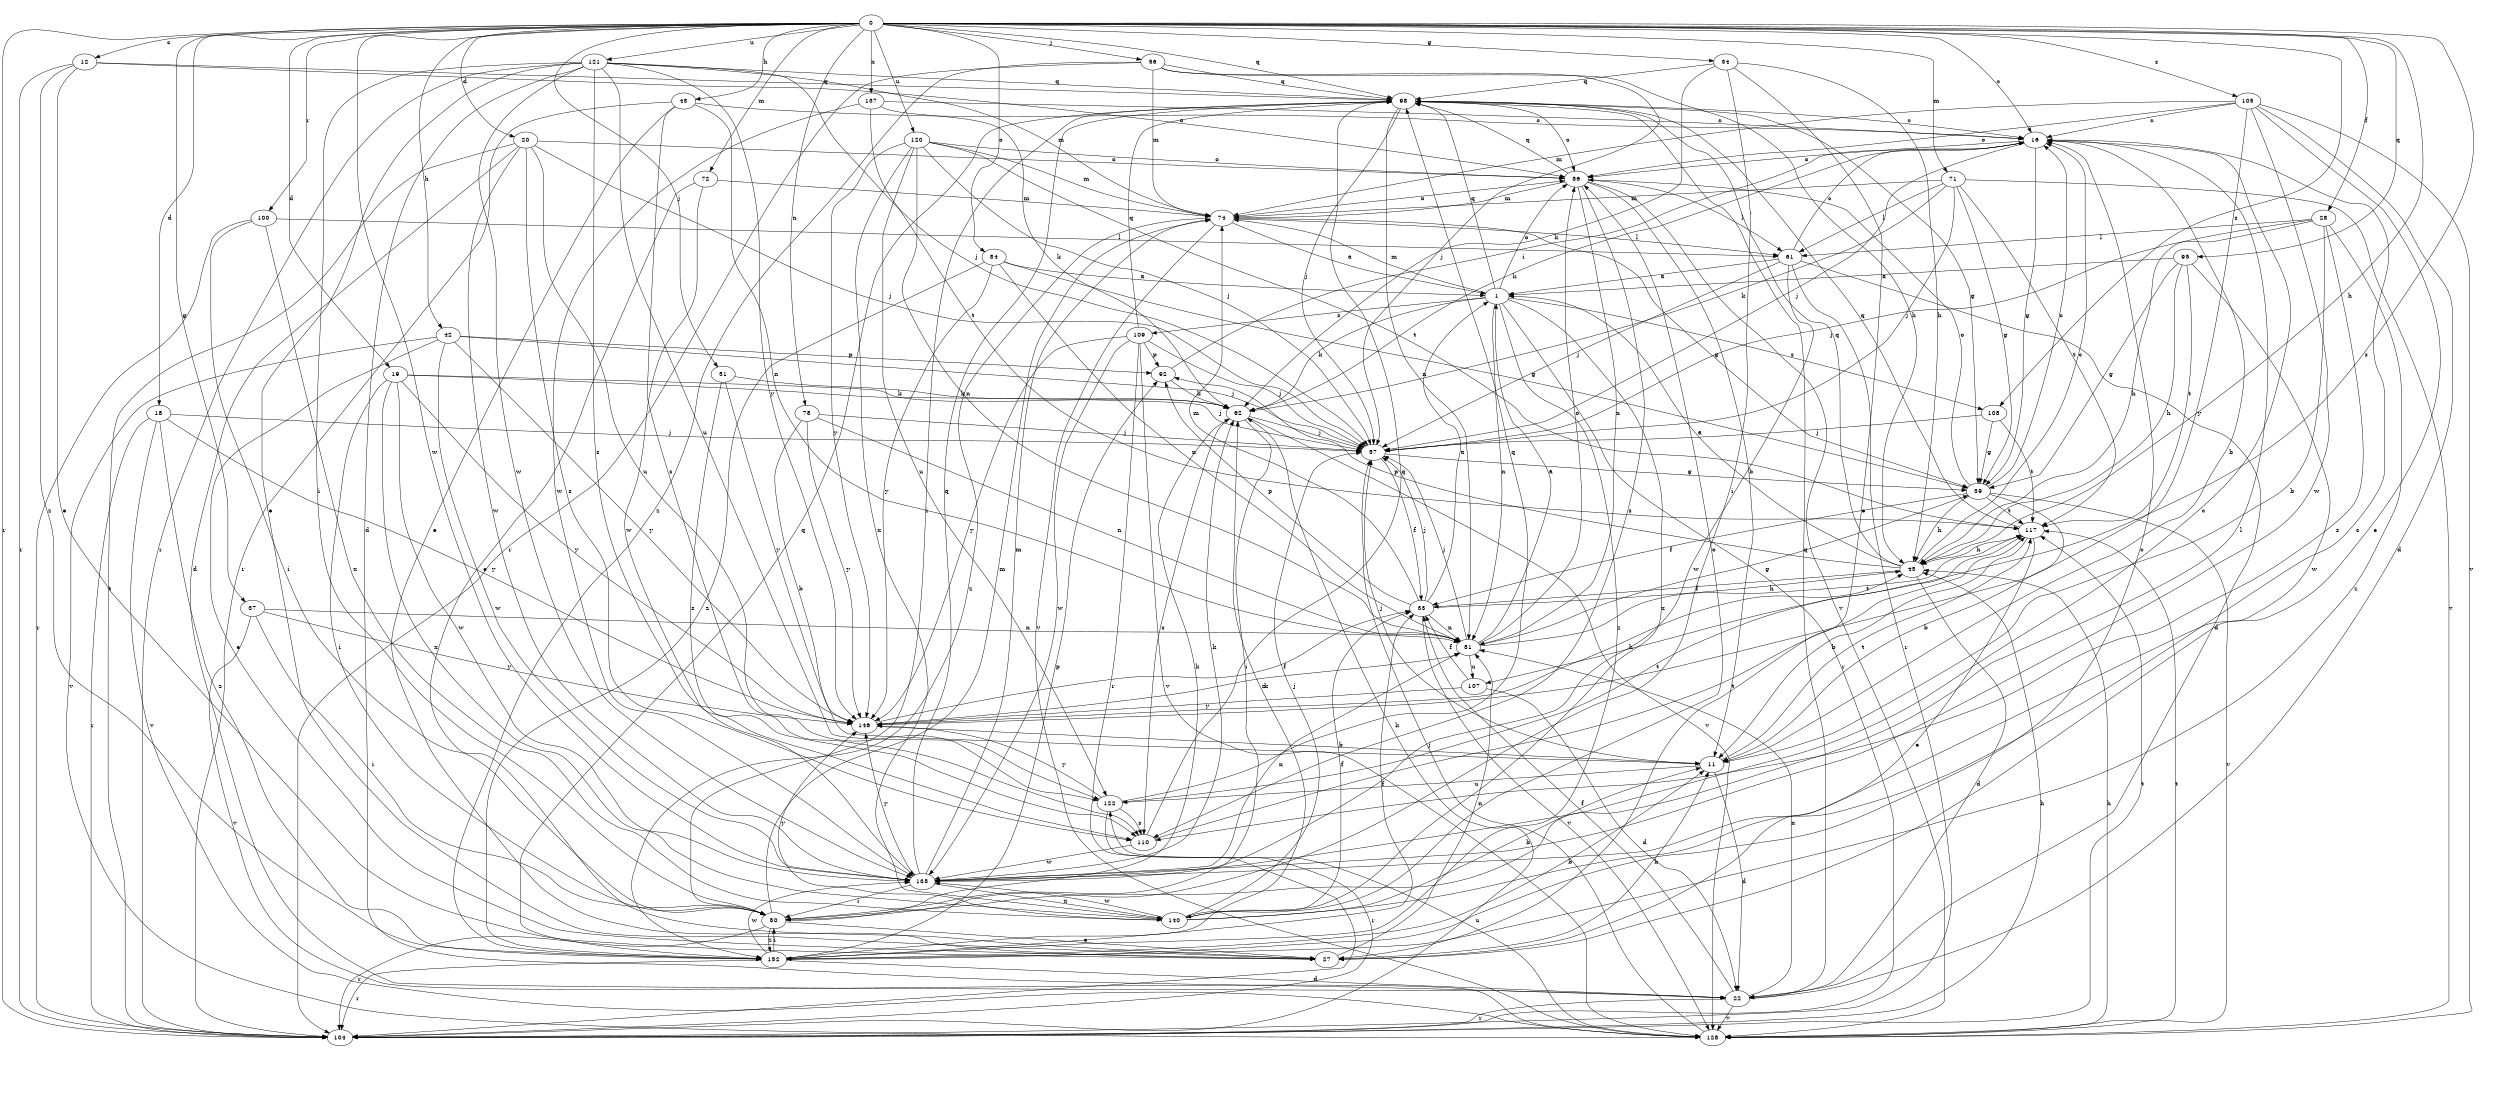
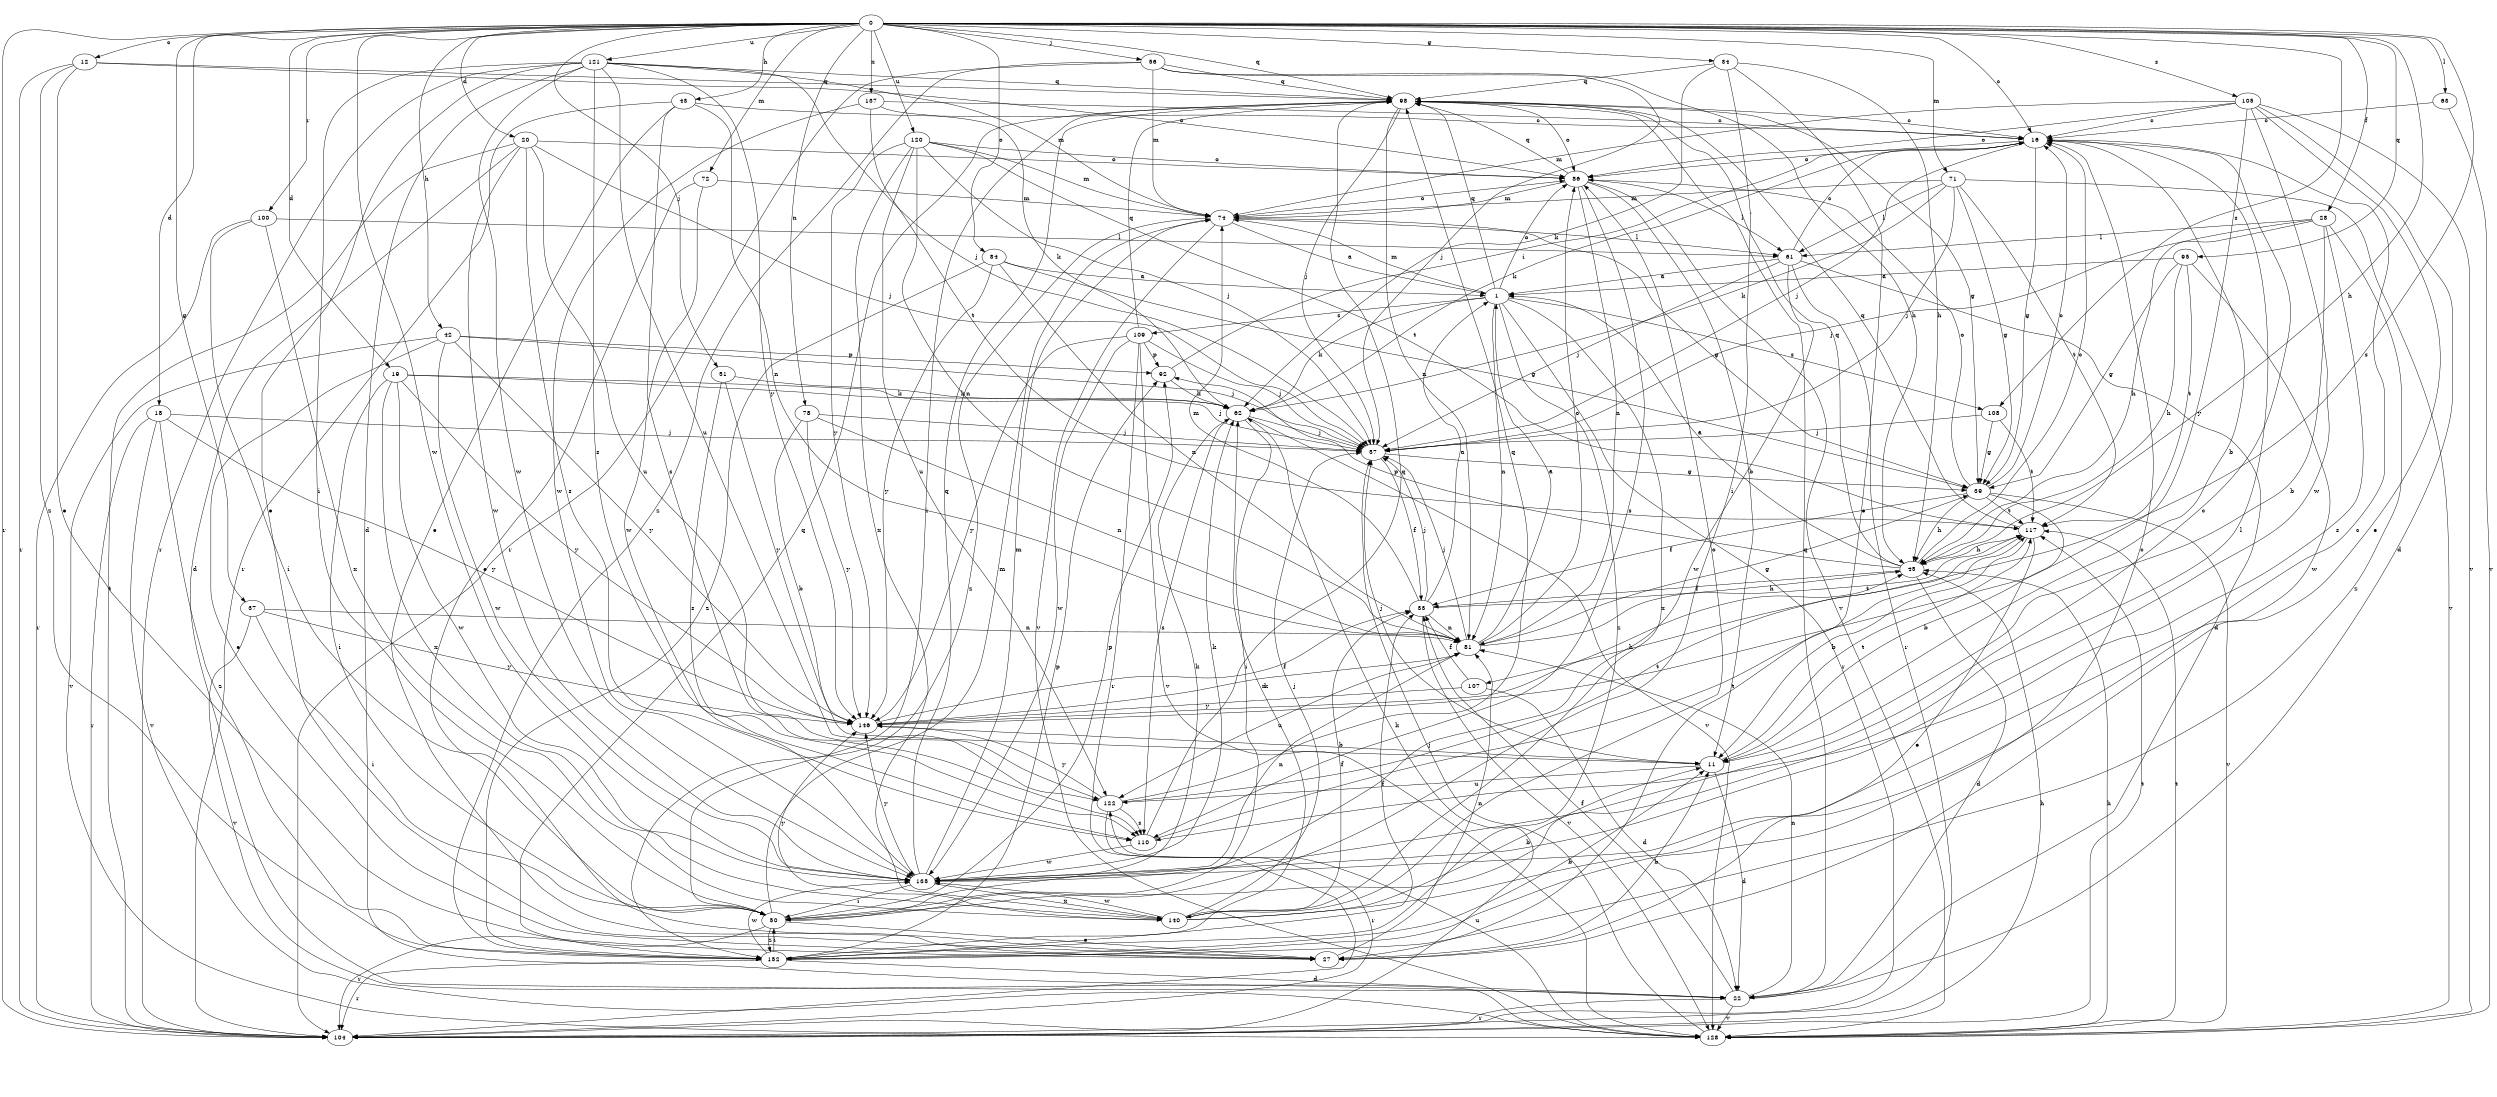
node "63": added
edge "33" -> "92": now "50" -> "92"
edge "81" -> "107": now "81" -> "122"
